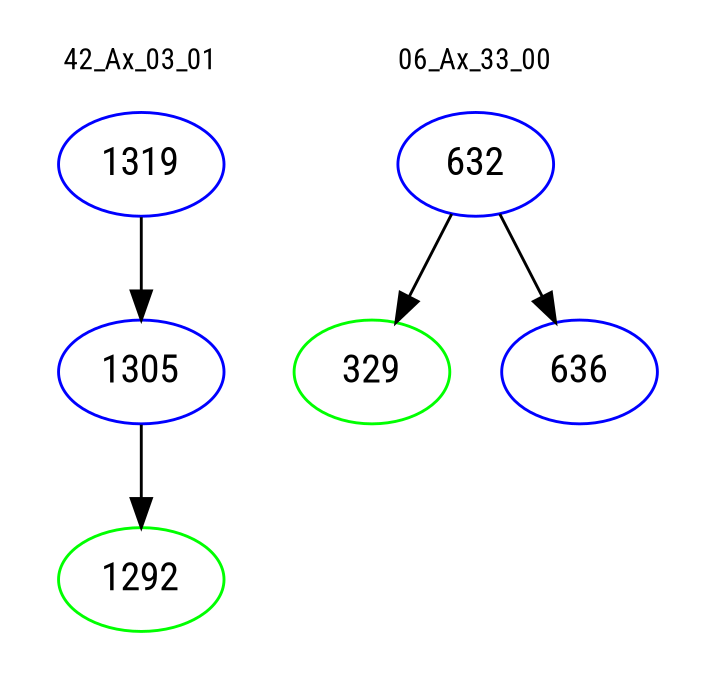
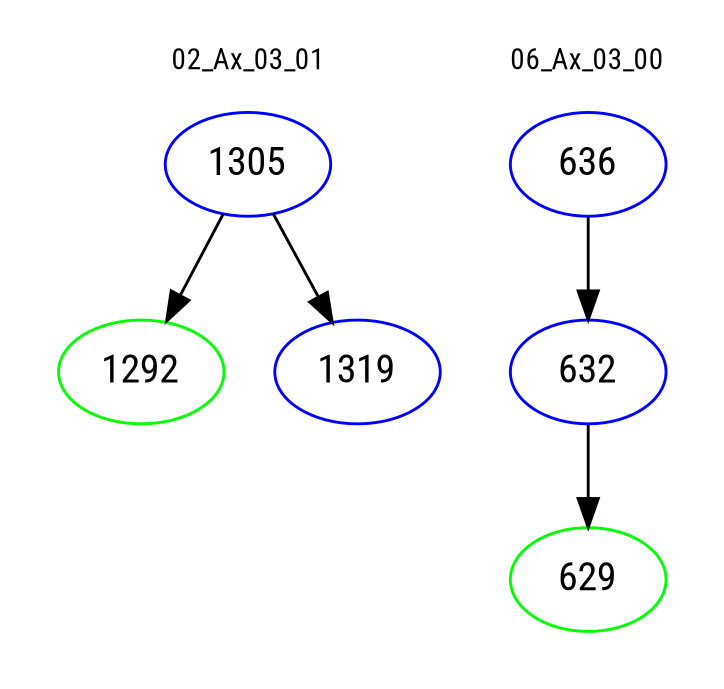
cluster "42_Ax_03_01": label "42_Ax_03_01" -> "02_Ax_03_01"
cluster "06_Ax_33_00": label "06_Ax_33_00" -> "06_Ax_03_00"
edge "1319" -> "1305": reversed
edge "632" -> "636": reversed
node "329": label "329" -> "629"
